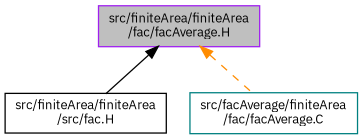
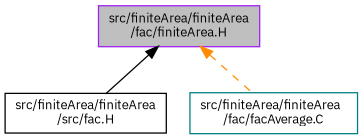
node "src/finiteArea/finiteArea /fac/facAverage.H": label "src/finiteArea/finiteArea /fac/facAverage.H" -> "src/finiteArea/finiteArea /fac/finiteArea.H"
node "src/facAverage/finiteArea /fac/facAverage.C": label "src/facAverage/finiteArea /fac/facAverage.C" -> "src/finiteArea/finiteArea /fac/facAverage.C"
